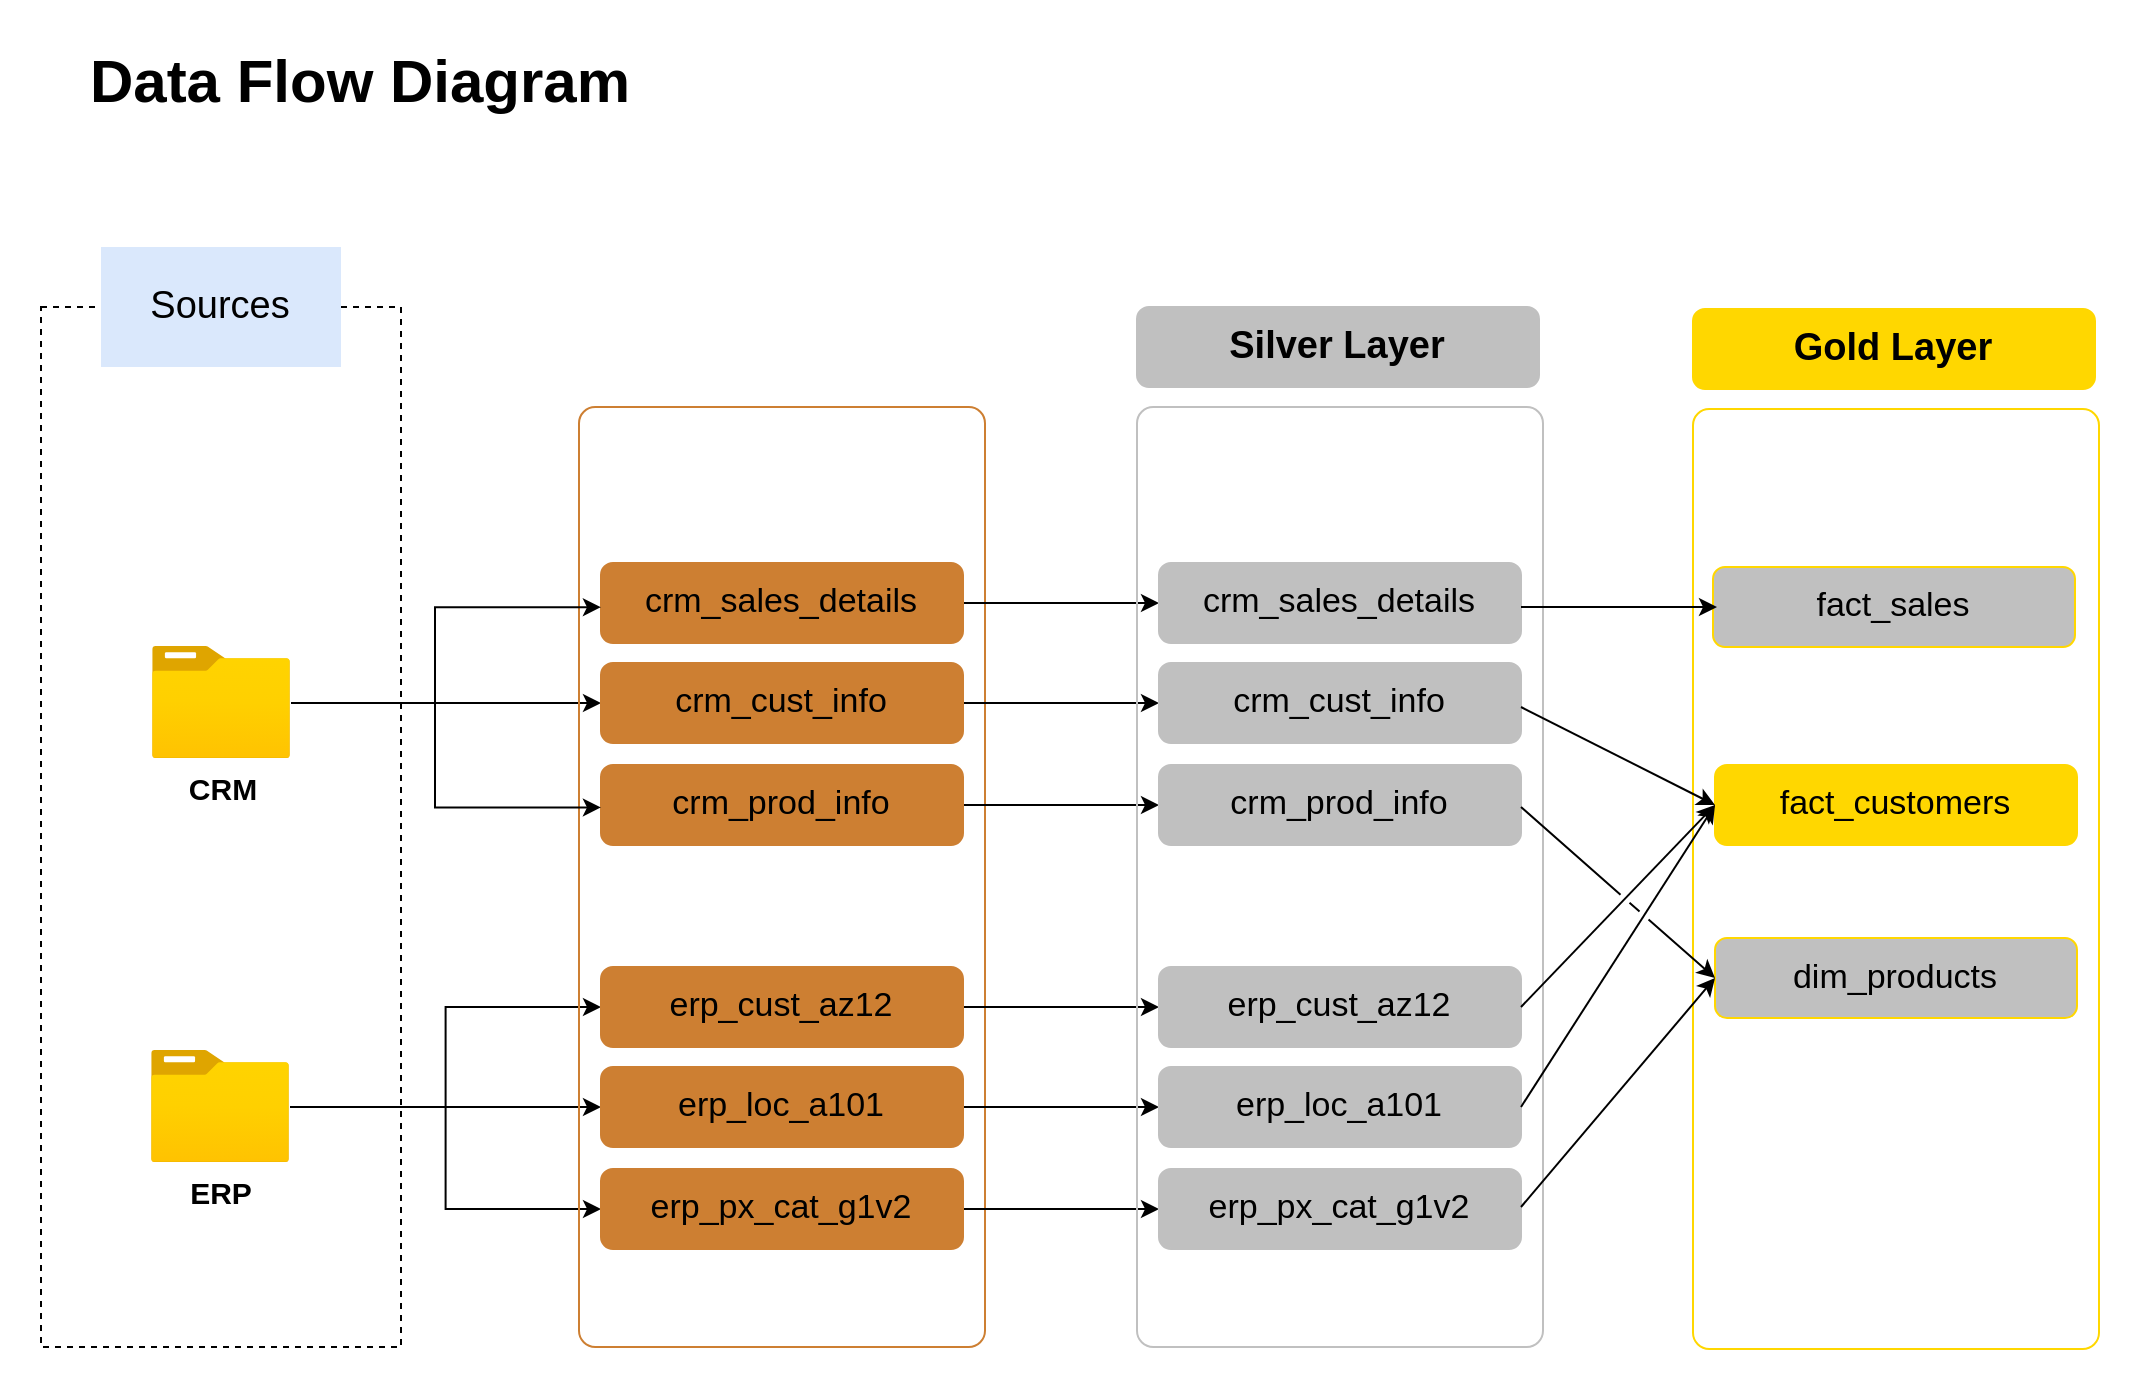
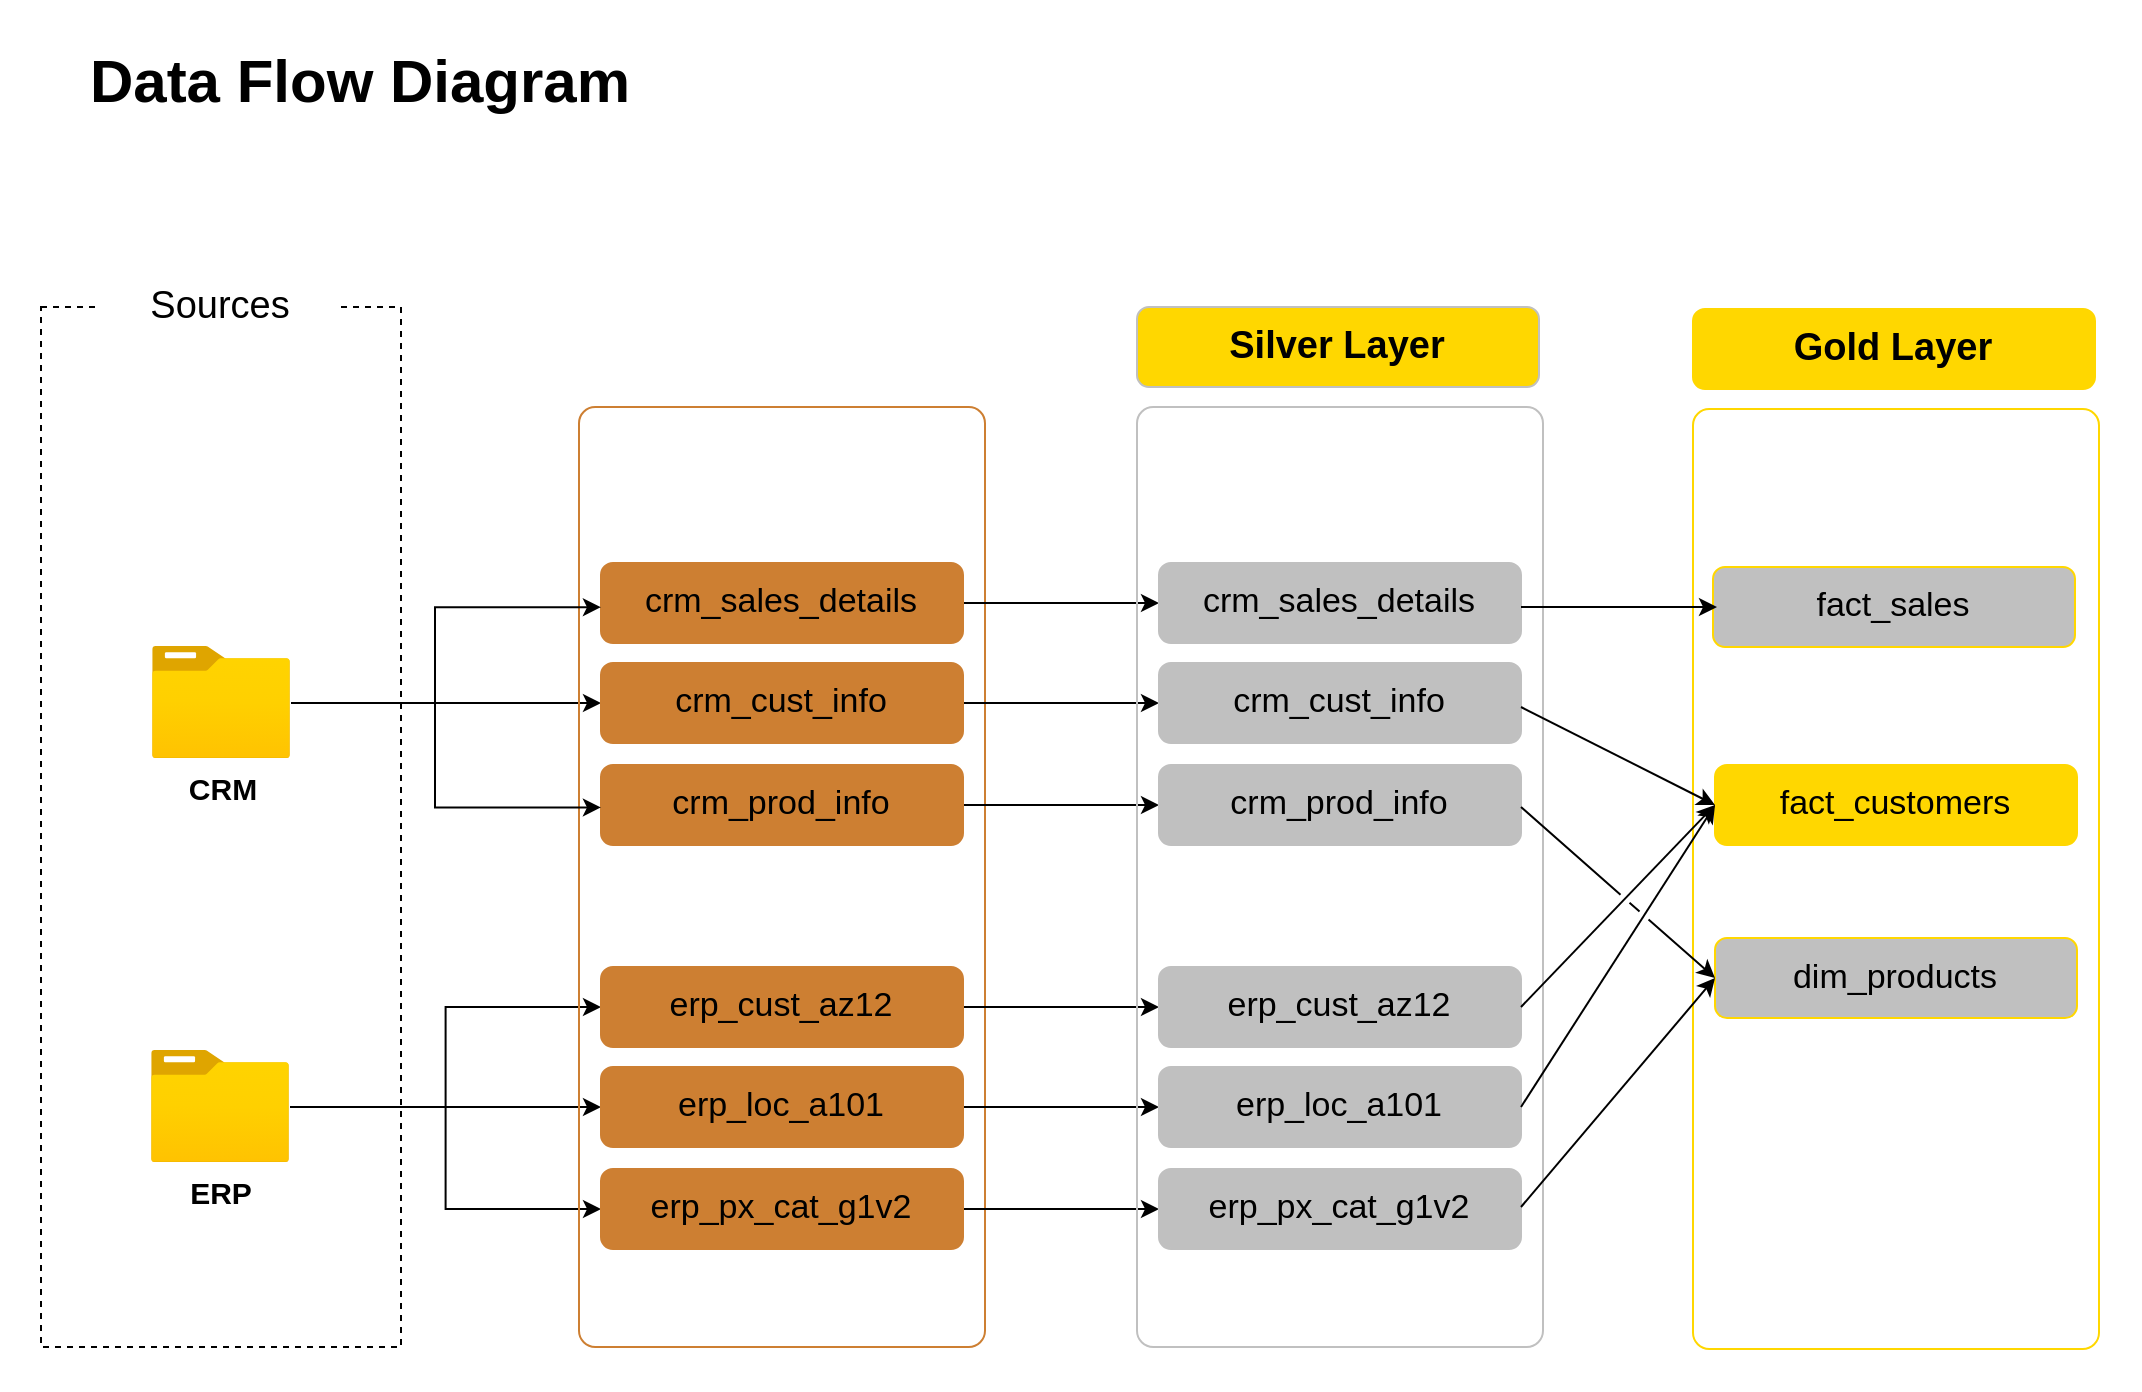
node "Sources": fillcolor #dae8fc -> #ffffff
node "Silver Layer": fillcolor #c0c0c0 -> #ffd700
